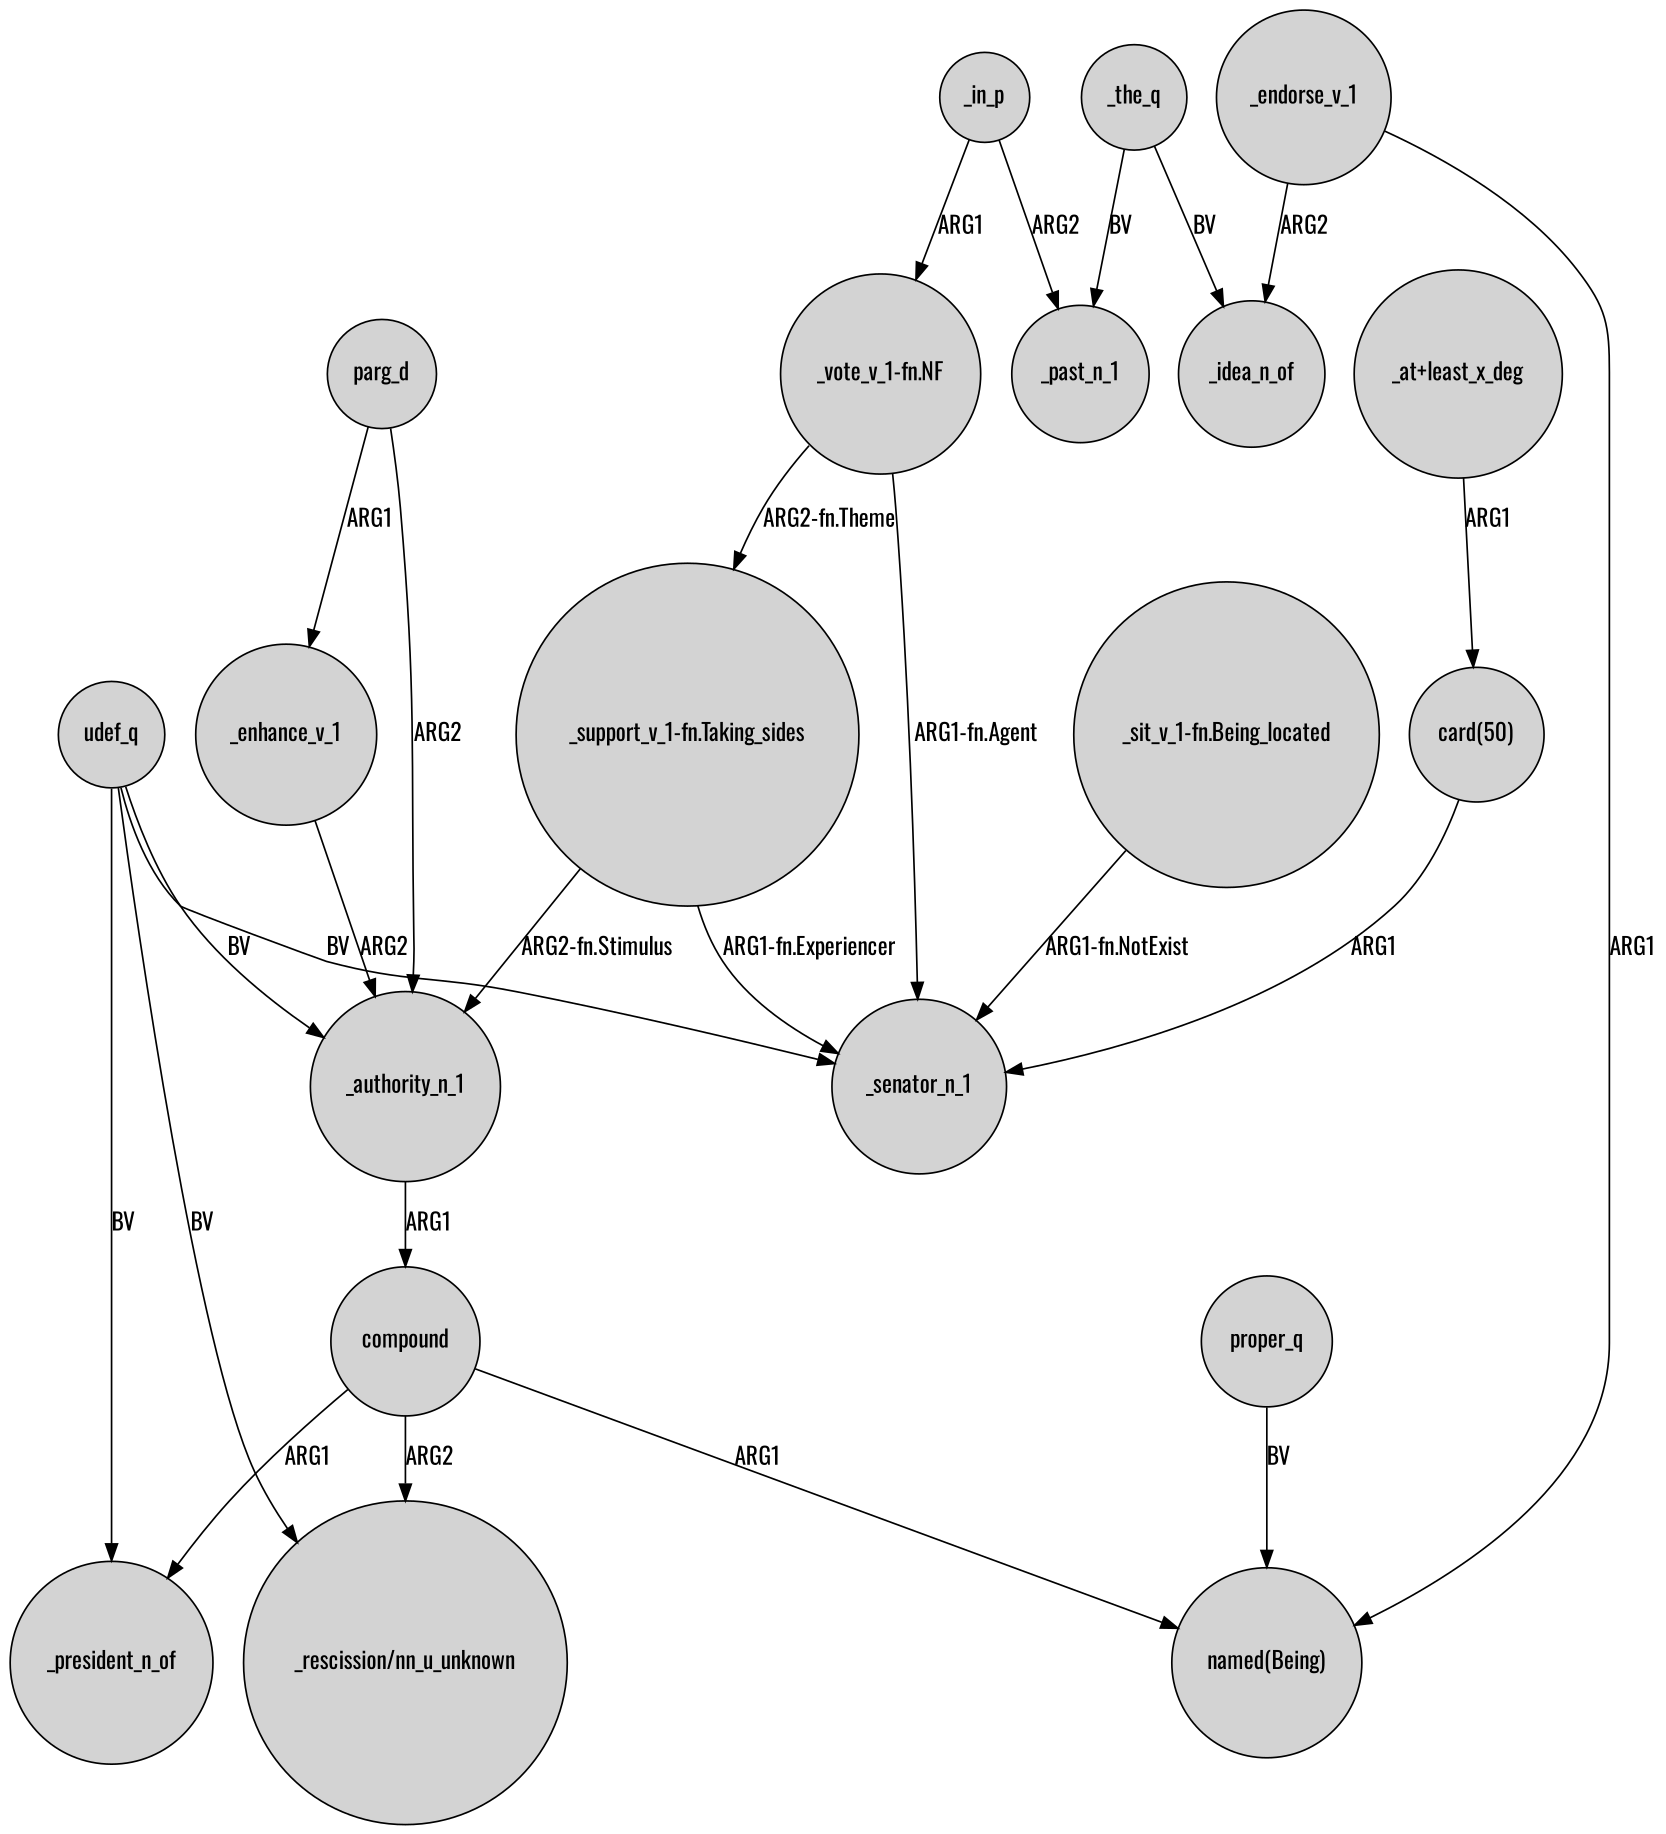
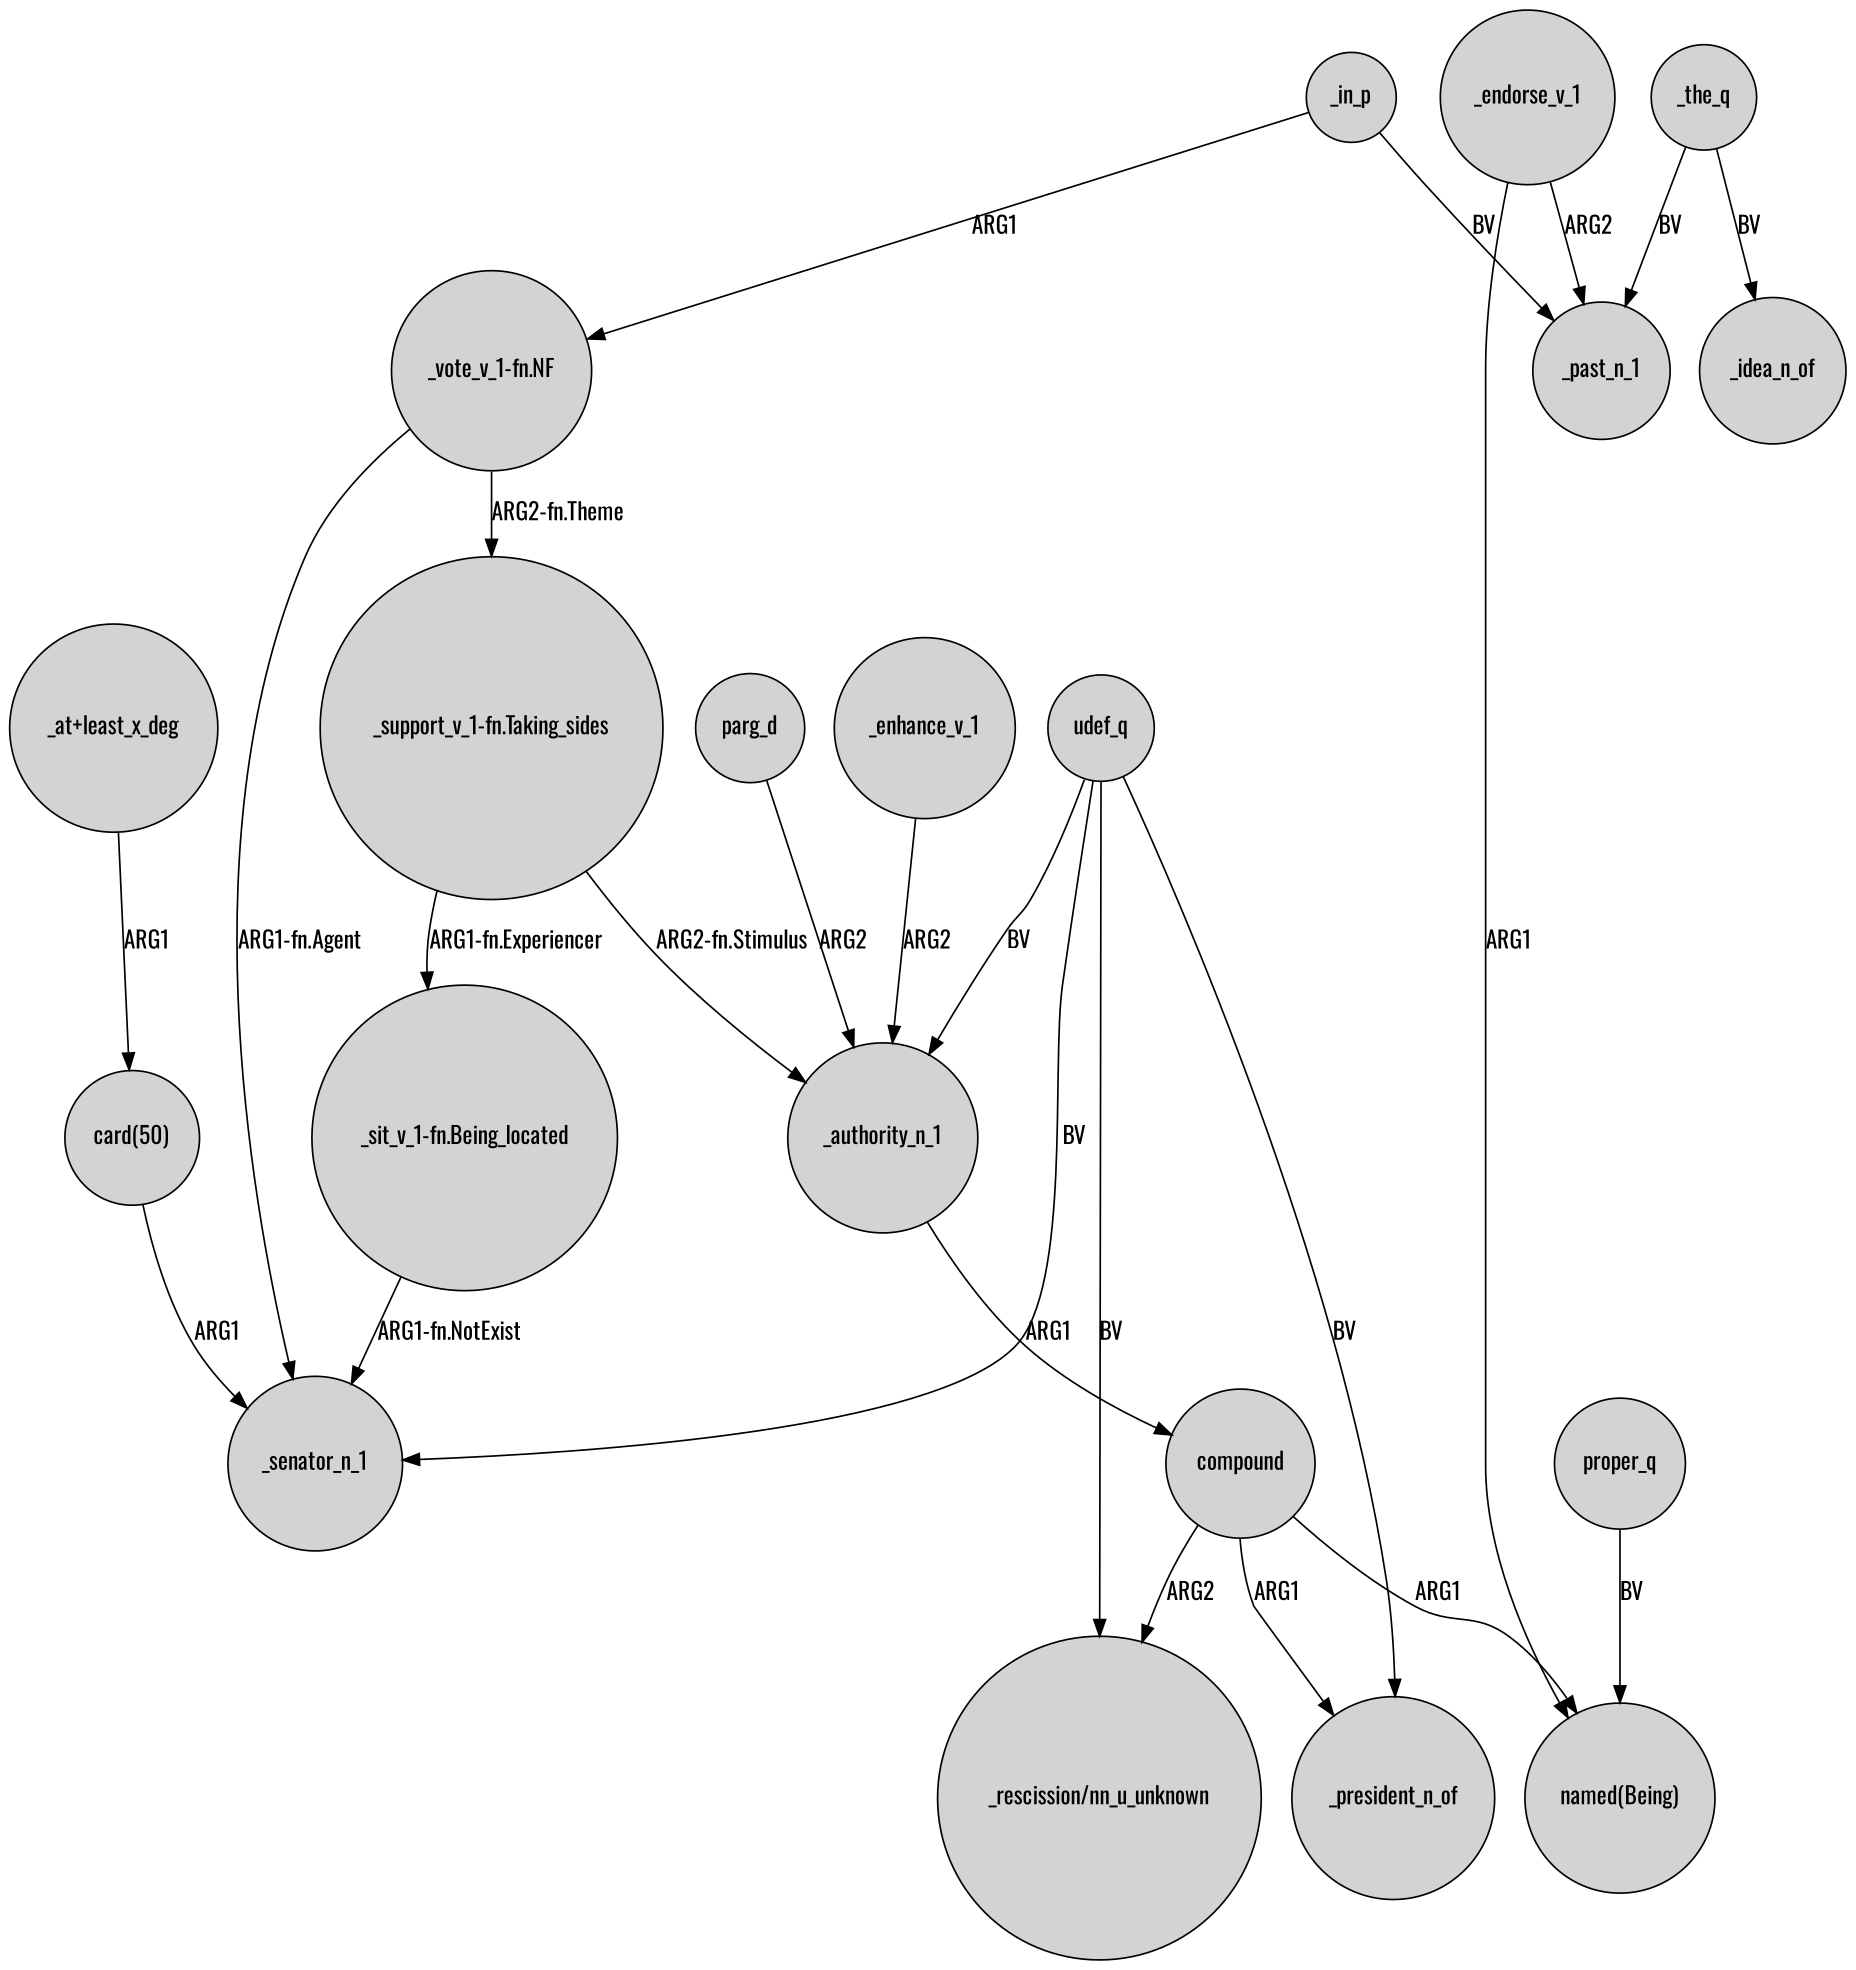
edge "_in_p" -> "_past_n_1": label "ARG2" -> "BV"
edge "_endorse_v_1" -> "_idea_n_of": now "_endorse_v_1" -> "_past_n_1"
edge "parg_d" -> "_enhance_v_1": removed, label "ARG1"
edge "_support_v_1-fn.Taking_sides" -> "_senator_n_1": now "_support_v_1-fn.Taking_sides" -> "_sit_v_1-fn.Being_located"
